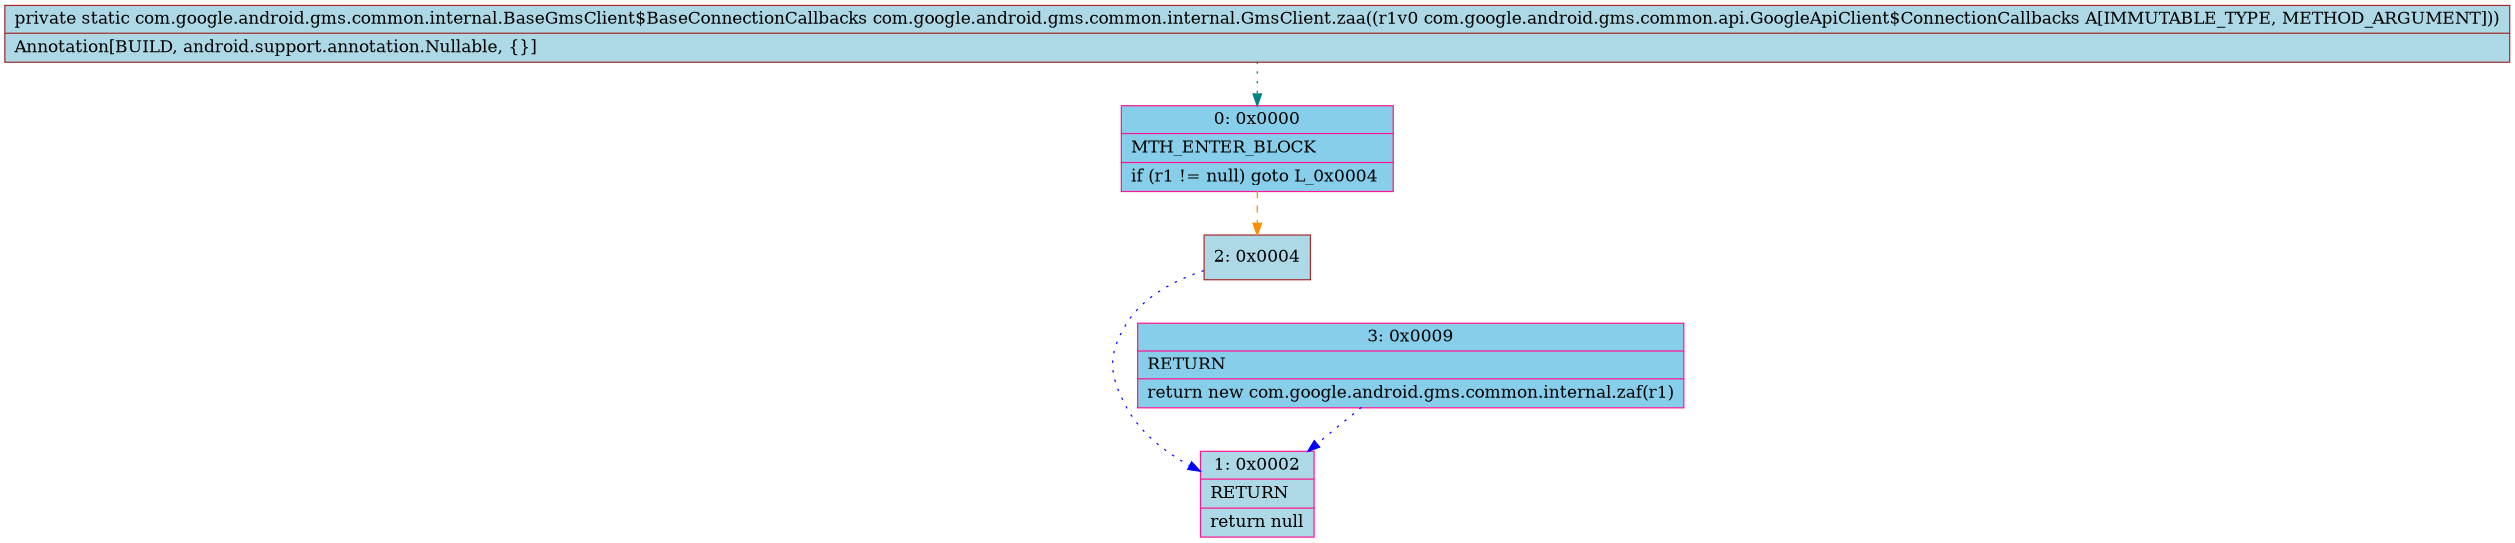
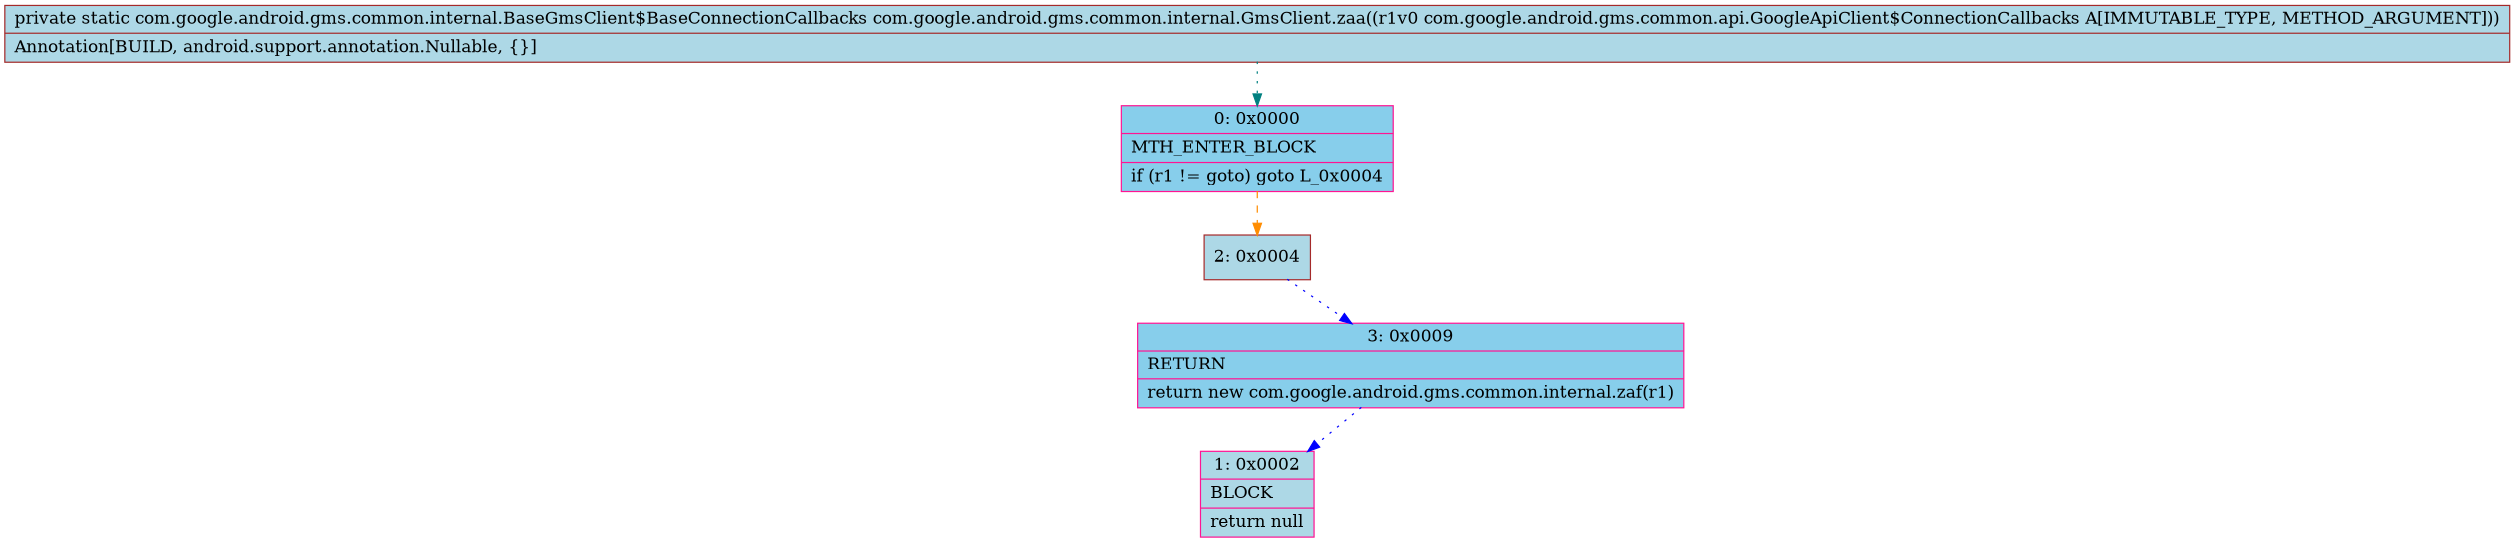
node "0: 0x0000": text "if (r1 != null) goto L_0x0004" -> "if (r1 != goto) goto L_0x0004"
edge "2: 0x0004" -> "1: 0x0002": now "2: 0x0004" -> "3: 0x0009"
node "1: 0x0002": text "RETURN" -> "BLOCK"
